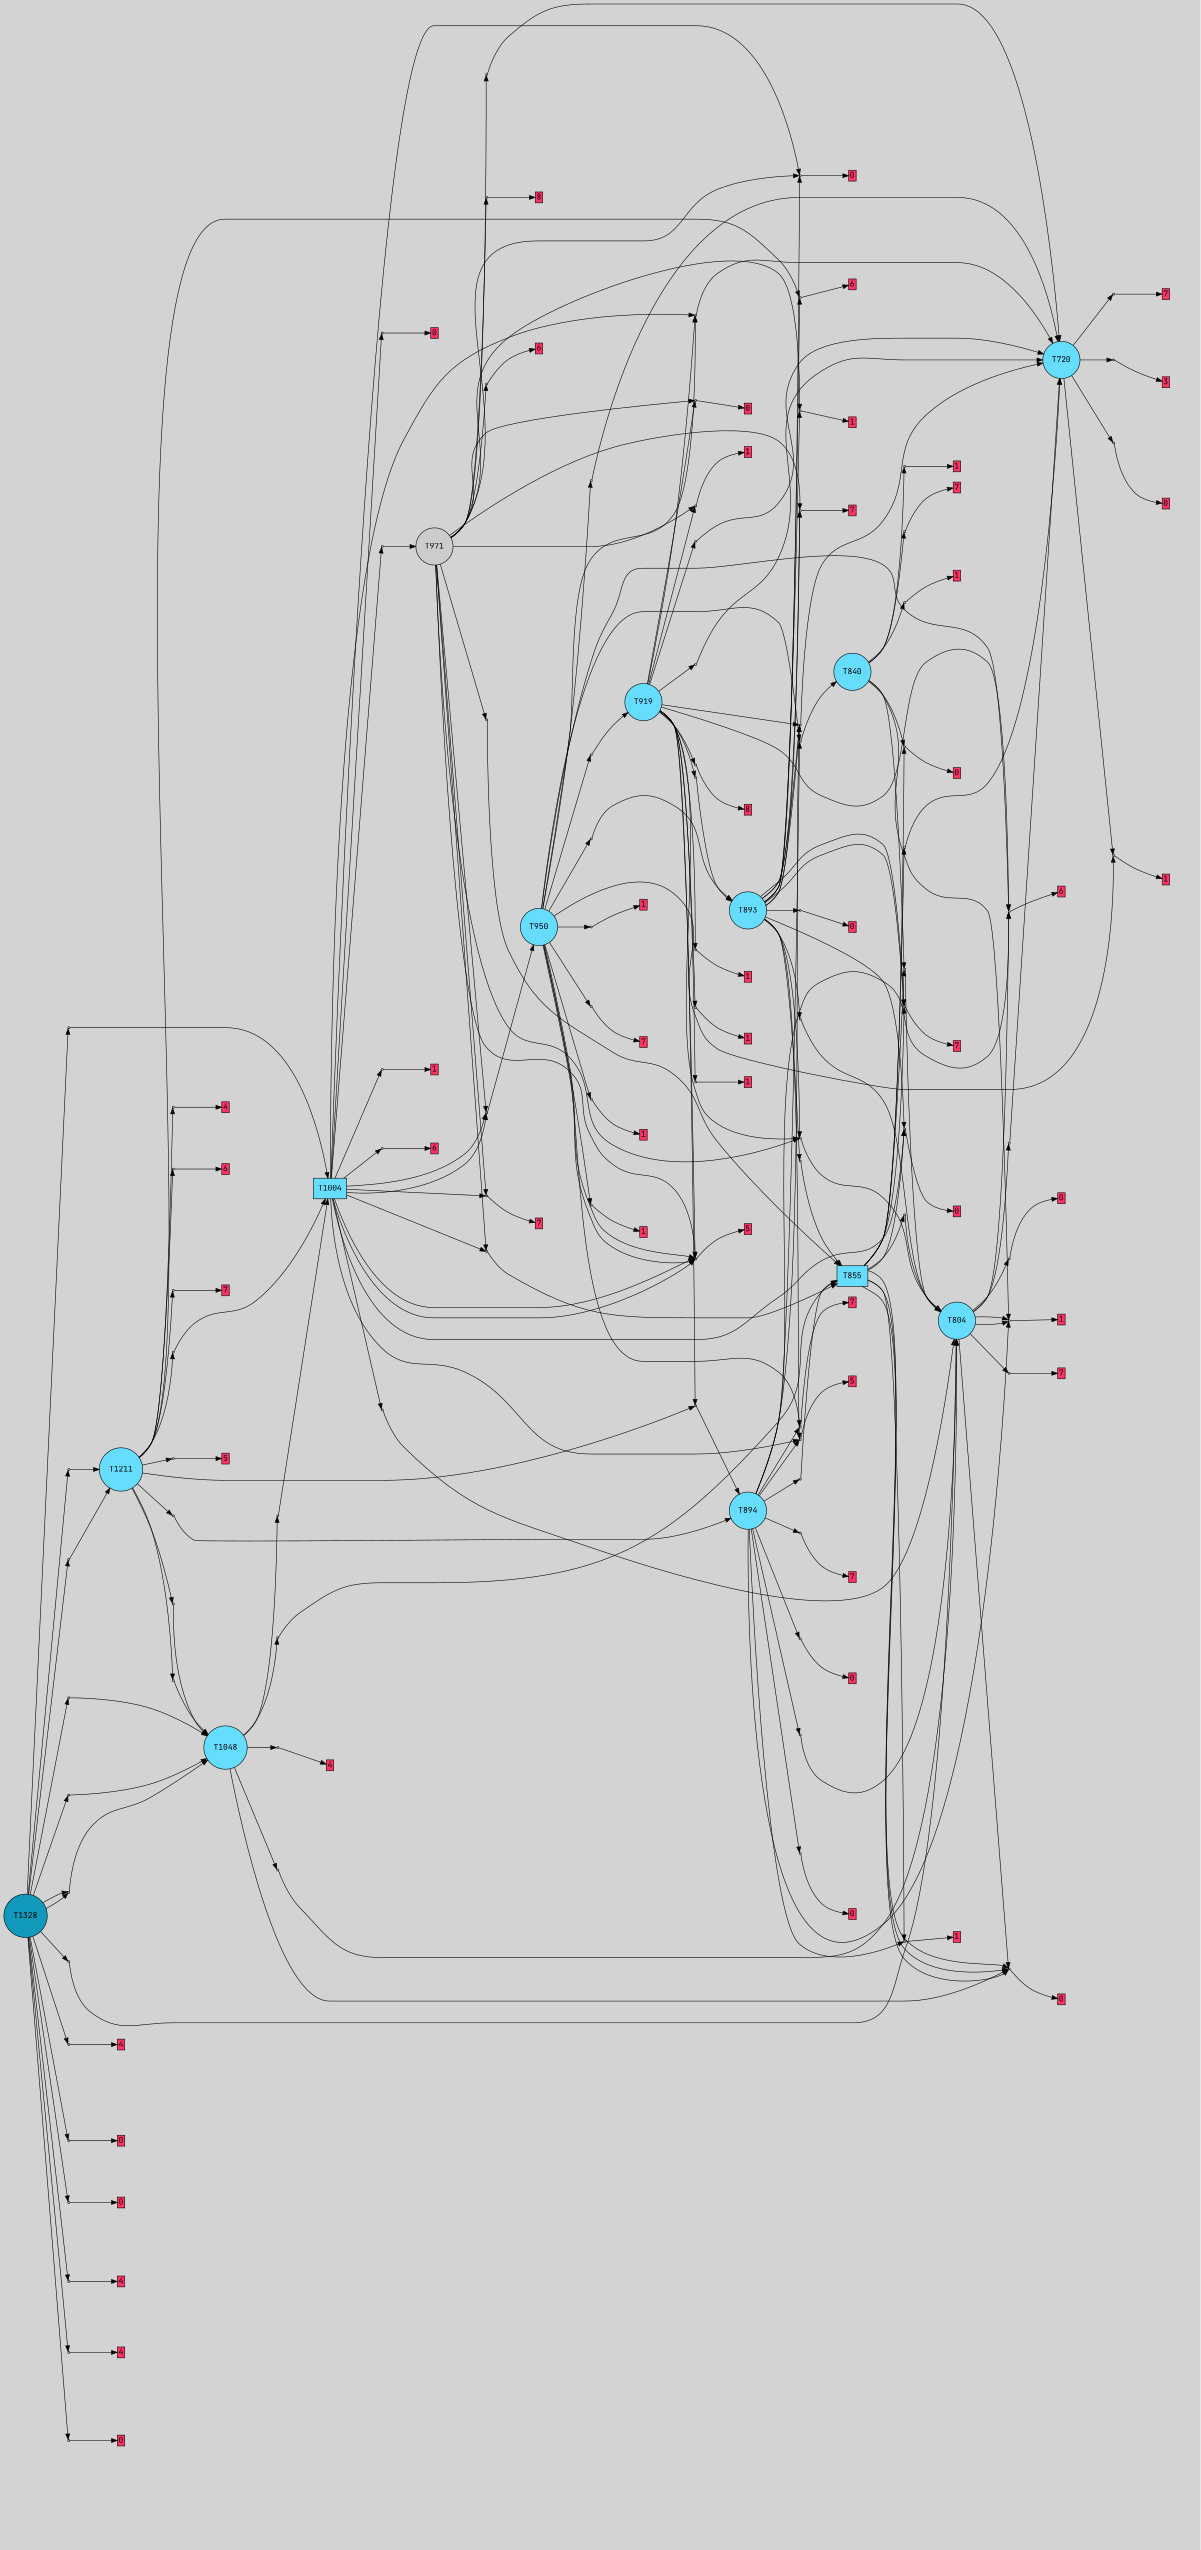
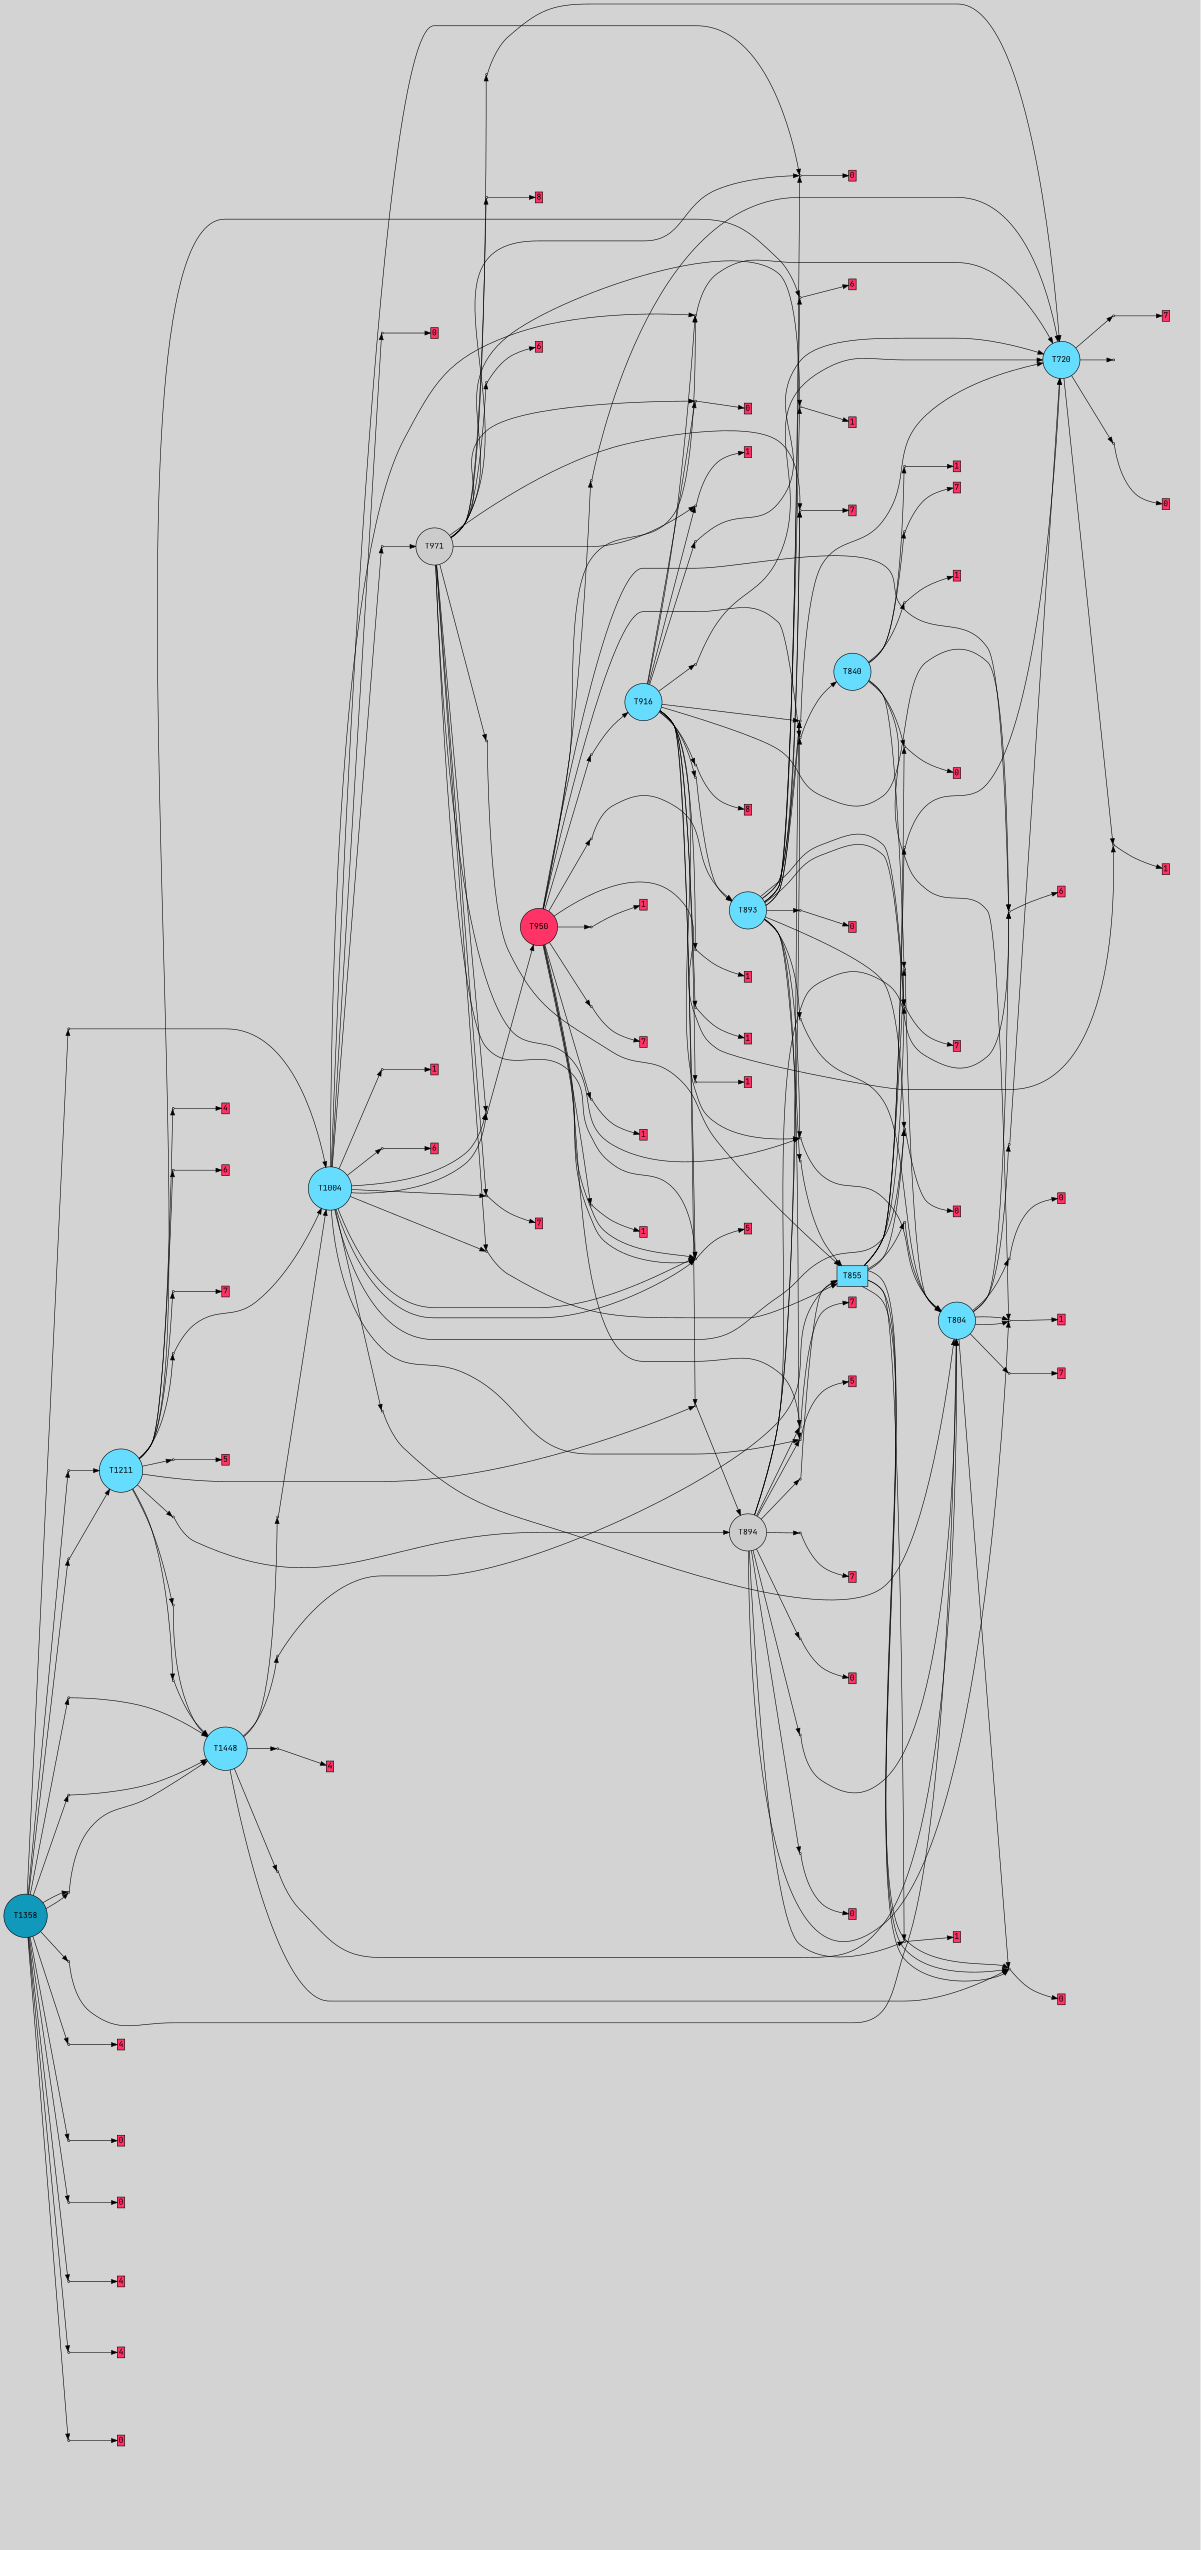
node "3": removed
node "T919": label "T919" -> "T916"
node "T950": fillcolor #66ddff -> #ff3366
node "T1004": shape box -> circle
node "T894": fillcolor #66ddff -> #cccccc
node "T1048": label "T1048" -> "T1448"
node "T1328": label "T1328" -> "T1358"
